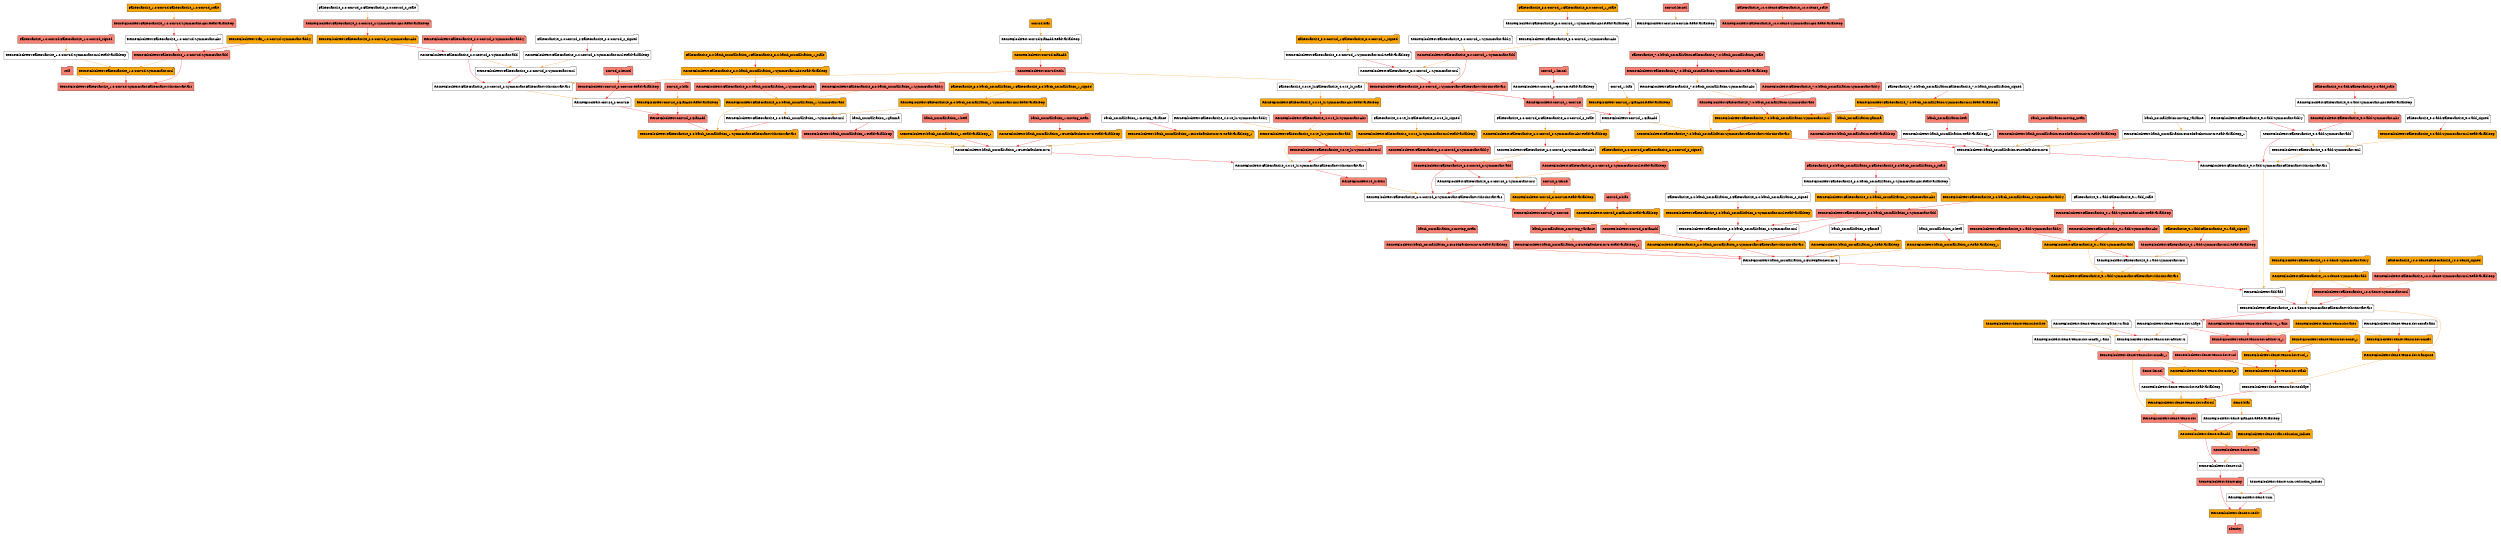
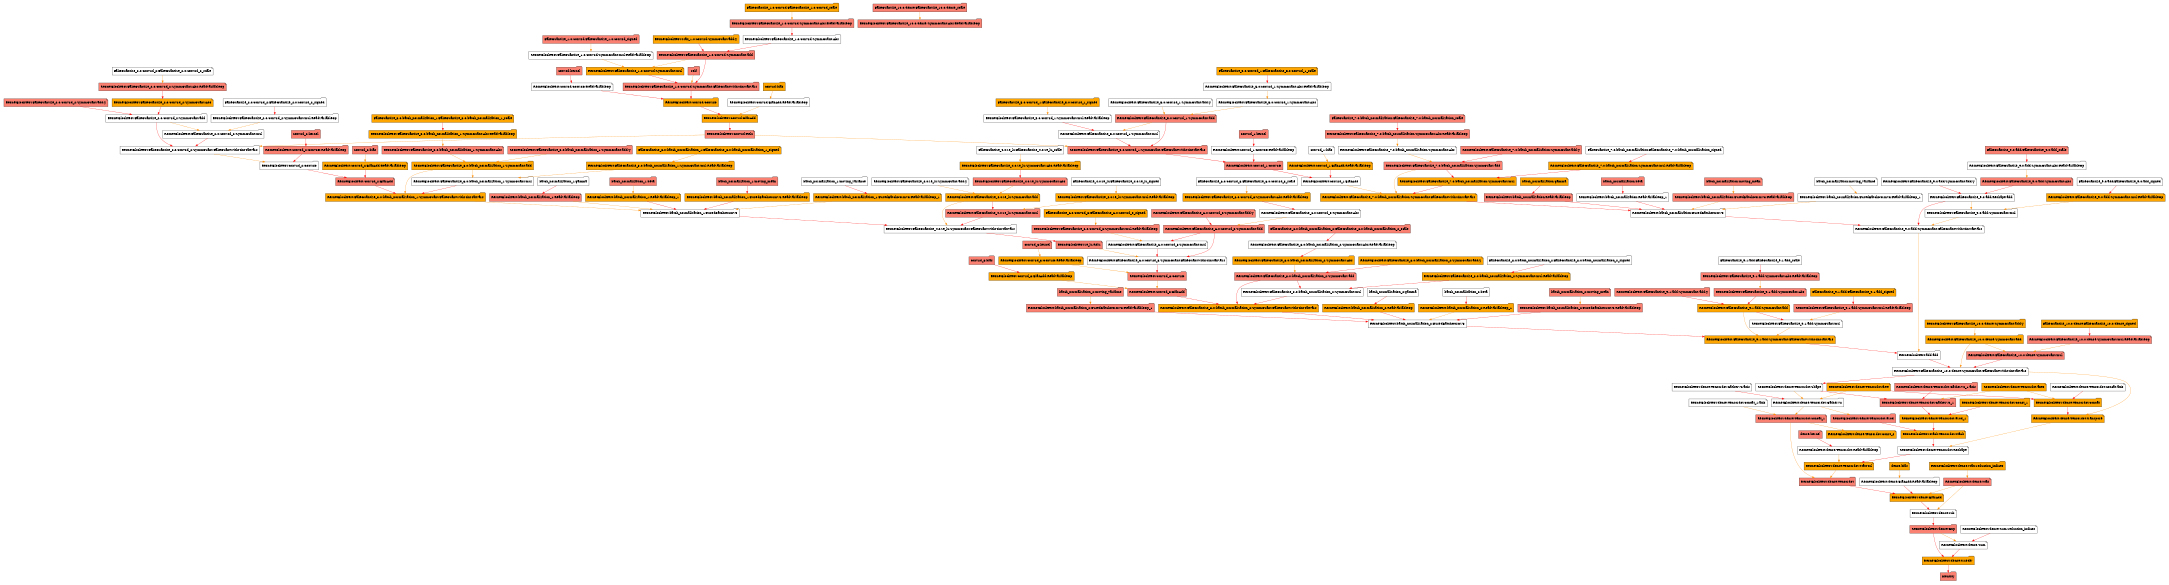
edge "conv2d/kernel" -> "ResnetBlockTest/conv2d/Conv2D/ReadVariableOp": color darkorange -> red
node "ResnetBlockTest/conv2d/Conv2D": added
node "ResnetBlockTest/FakeQuantize_9.0/add/SymmQuant/add": label "ResnetBlockTest/FakeQuantize_9.0/add/SymmQuant/add" -> "ResnetBlockTest/FakeQuantize_9.0/add/Reshape/add"
edge "ResnetBlockTest/conv2d_3/Conv2D/ReadVariableOp" -> "ResnetBlockTest/conv2d_3/Conv2D": color red -> darkorange
edge "ResnetBlockTest/dense/Tensordot/free" -> "ResnetBlockTest/dense/Tensordot/concat": added
edge "ResnetBlockTest/dense/BiasAdd" -> "ResnetBlockTest/dense/Max": reversed
